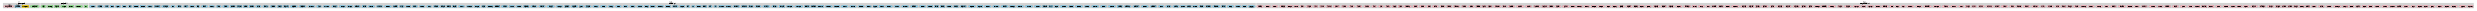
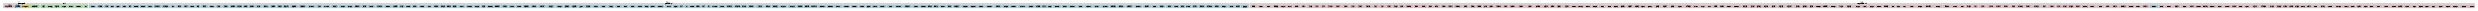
cluster "Completed (7)": label "Completed (7)" -> "Not (7)"
node "FFTDOC": removed
node "STOUT": added
node "DLPDOC": fillcolor #ffb6c1 -> #87ceeb
